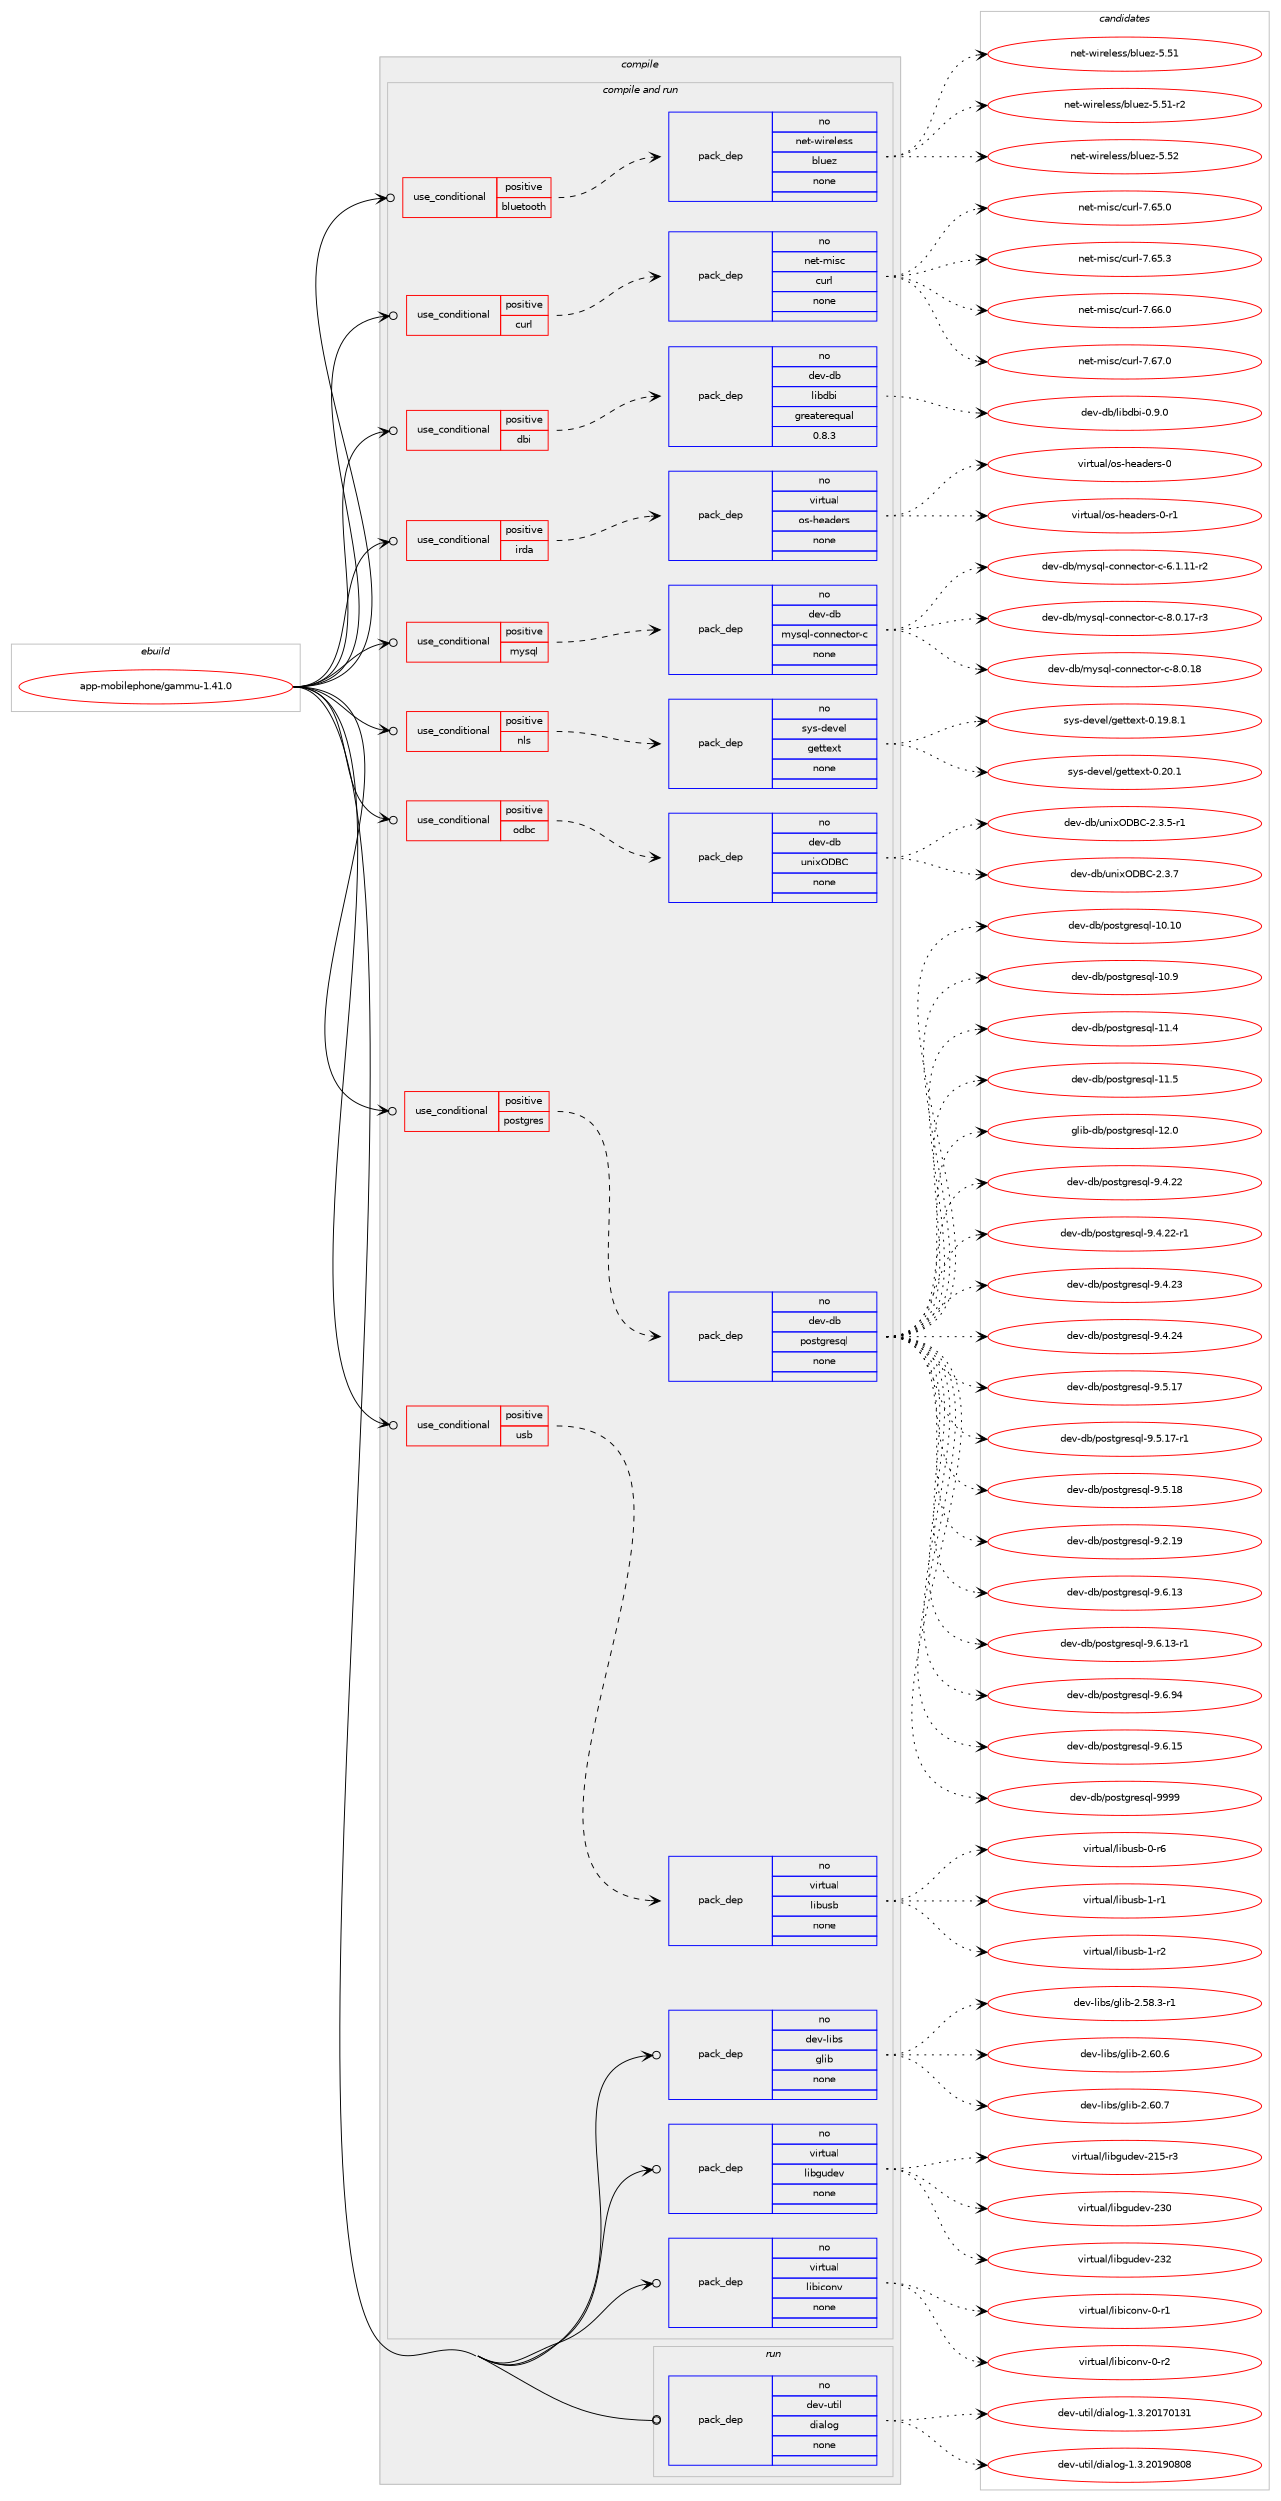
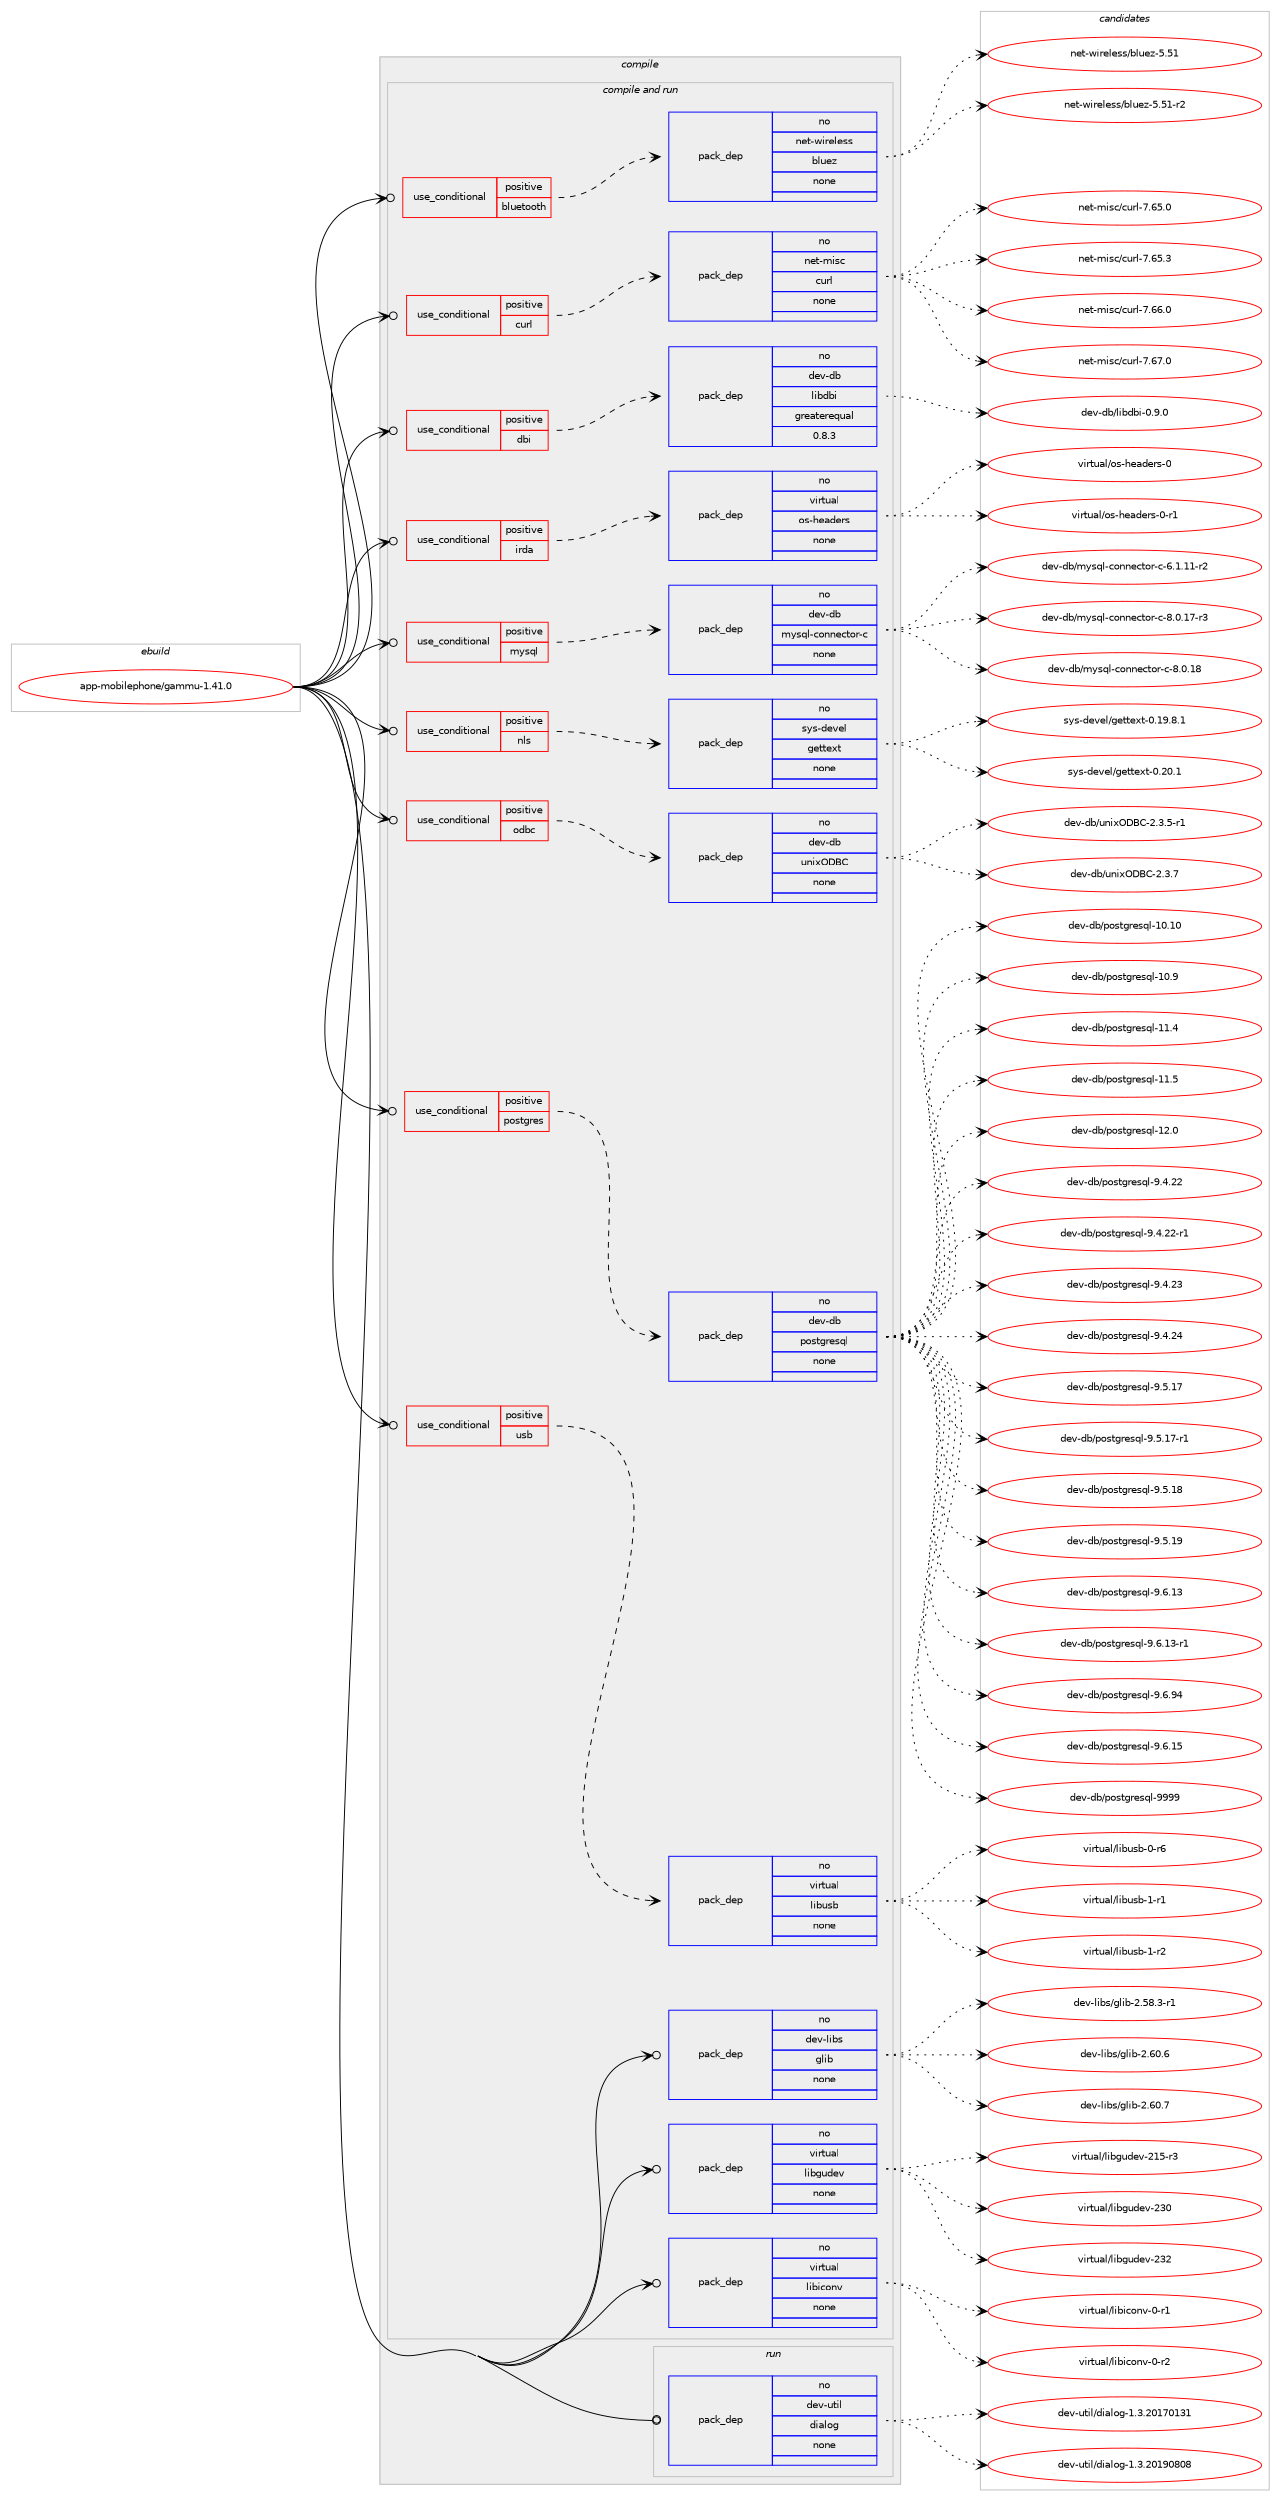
node "net-wireless/bluez-5.52": removed
node "glib-db/postgresql-12.0": label "glib-db/postgresql-12.0" -> "dev-db/postgresql-12.0"
node "dev-db/postgresql-9.2.19": label "dev-db/postgresql-9.2.19" -> "dev-db/postgresql-9.5.19"
